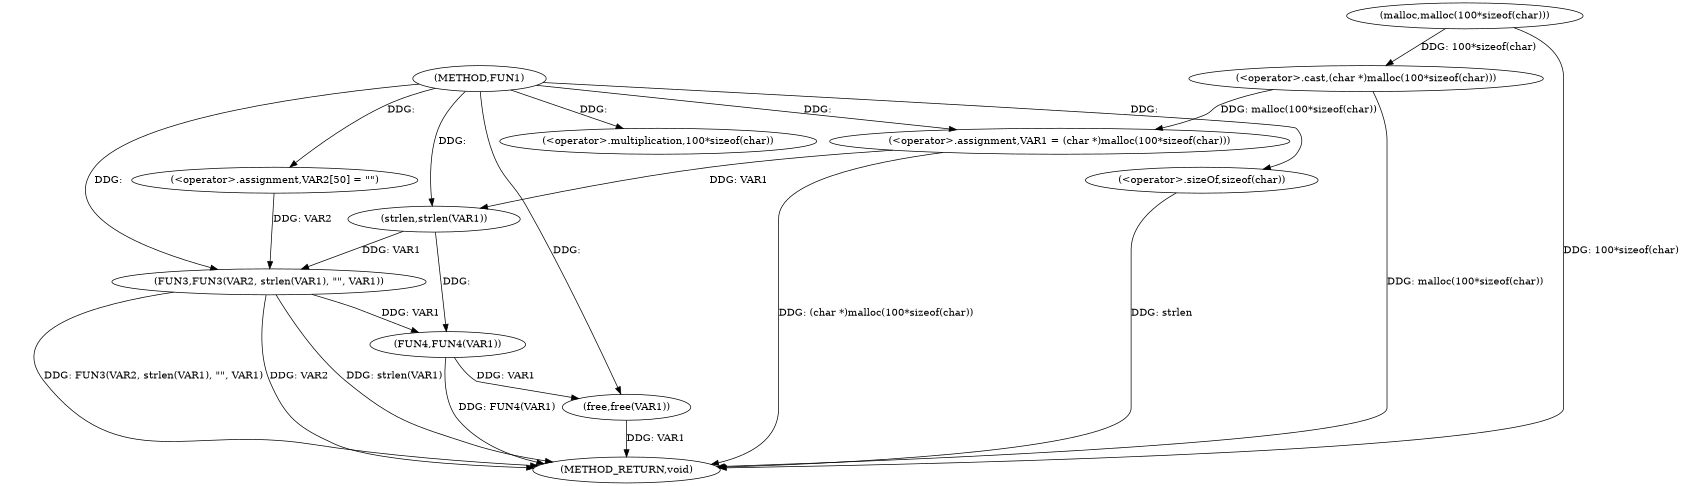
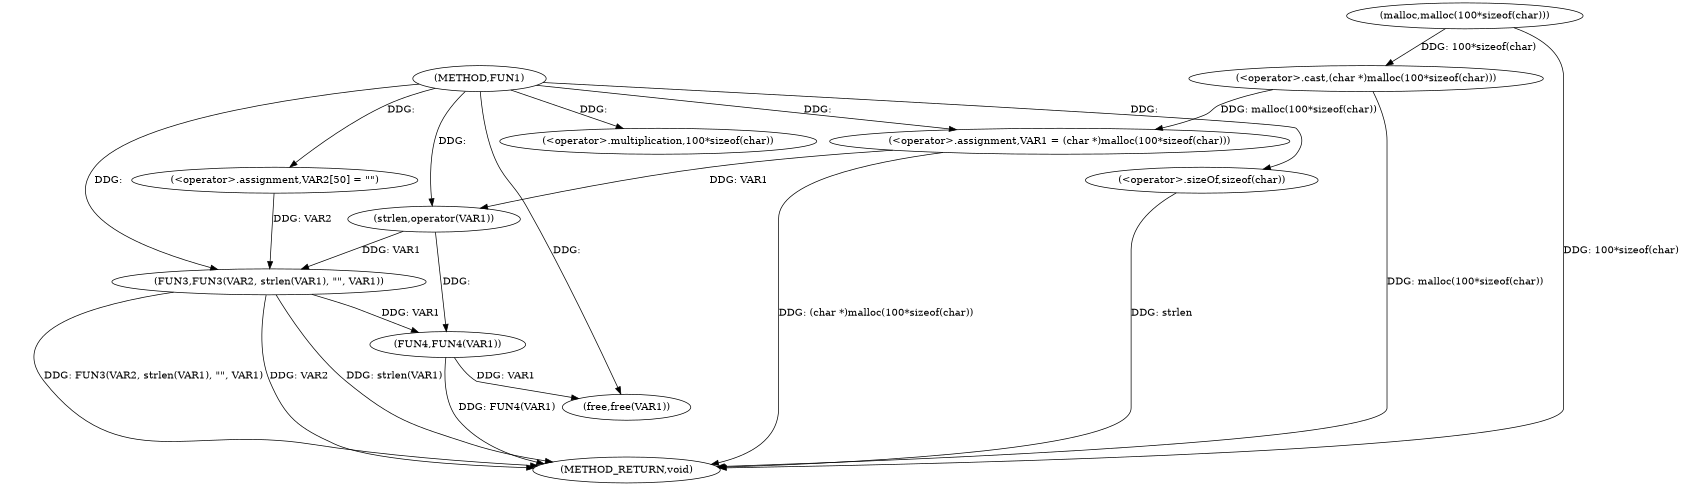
node "(strlen,strlen(VAR1))": label "(strlen,strlen(VAR1))" -> "(strlen,operator(VAR1))"
edge "(free,free(VAR1))" -> "(METHOD_RETURN,void)": removed, label "DDG: VAR1"
